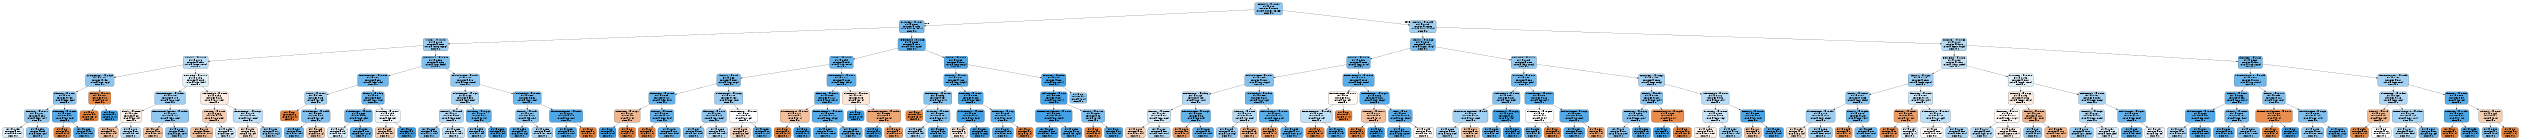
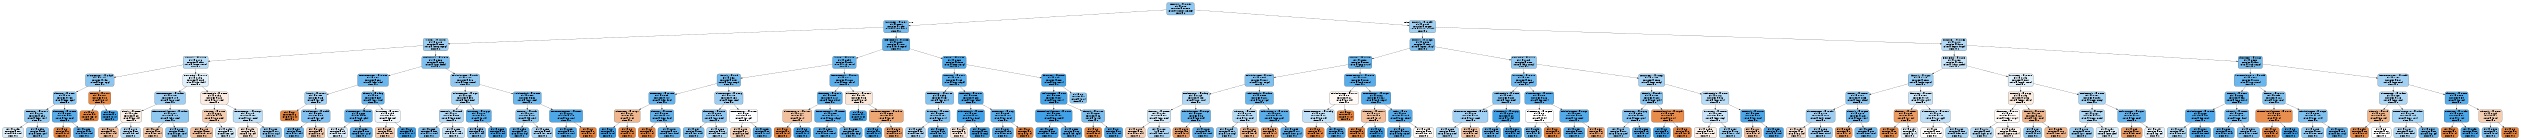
node "gini = 0.0 samples = 3 value = [3, 0] class = 0": removed
node "gini = 0.462 samples = 221 value = [129, 227] class = 1": label "gini = 0.462 samples = 221 value = [129, 227] class = 1" -> "gini = 0.462 inr = 221 value = [129, 227] class = 1"
node "gini = 0.23 samples = 187 value = [39, 255] class = 1": fillcolor #57ace9 -> #ea9a61
